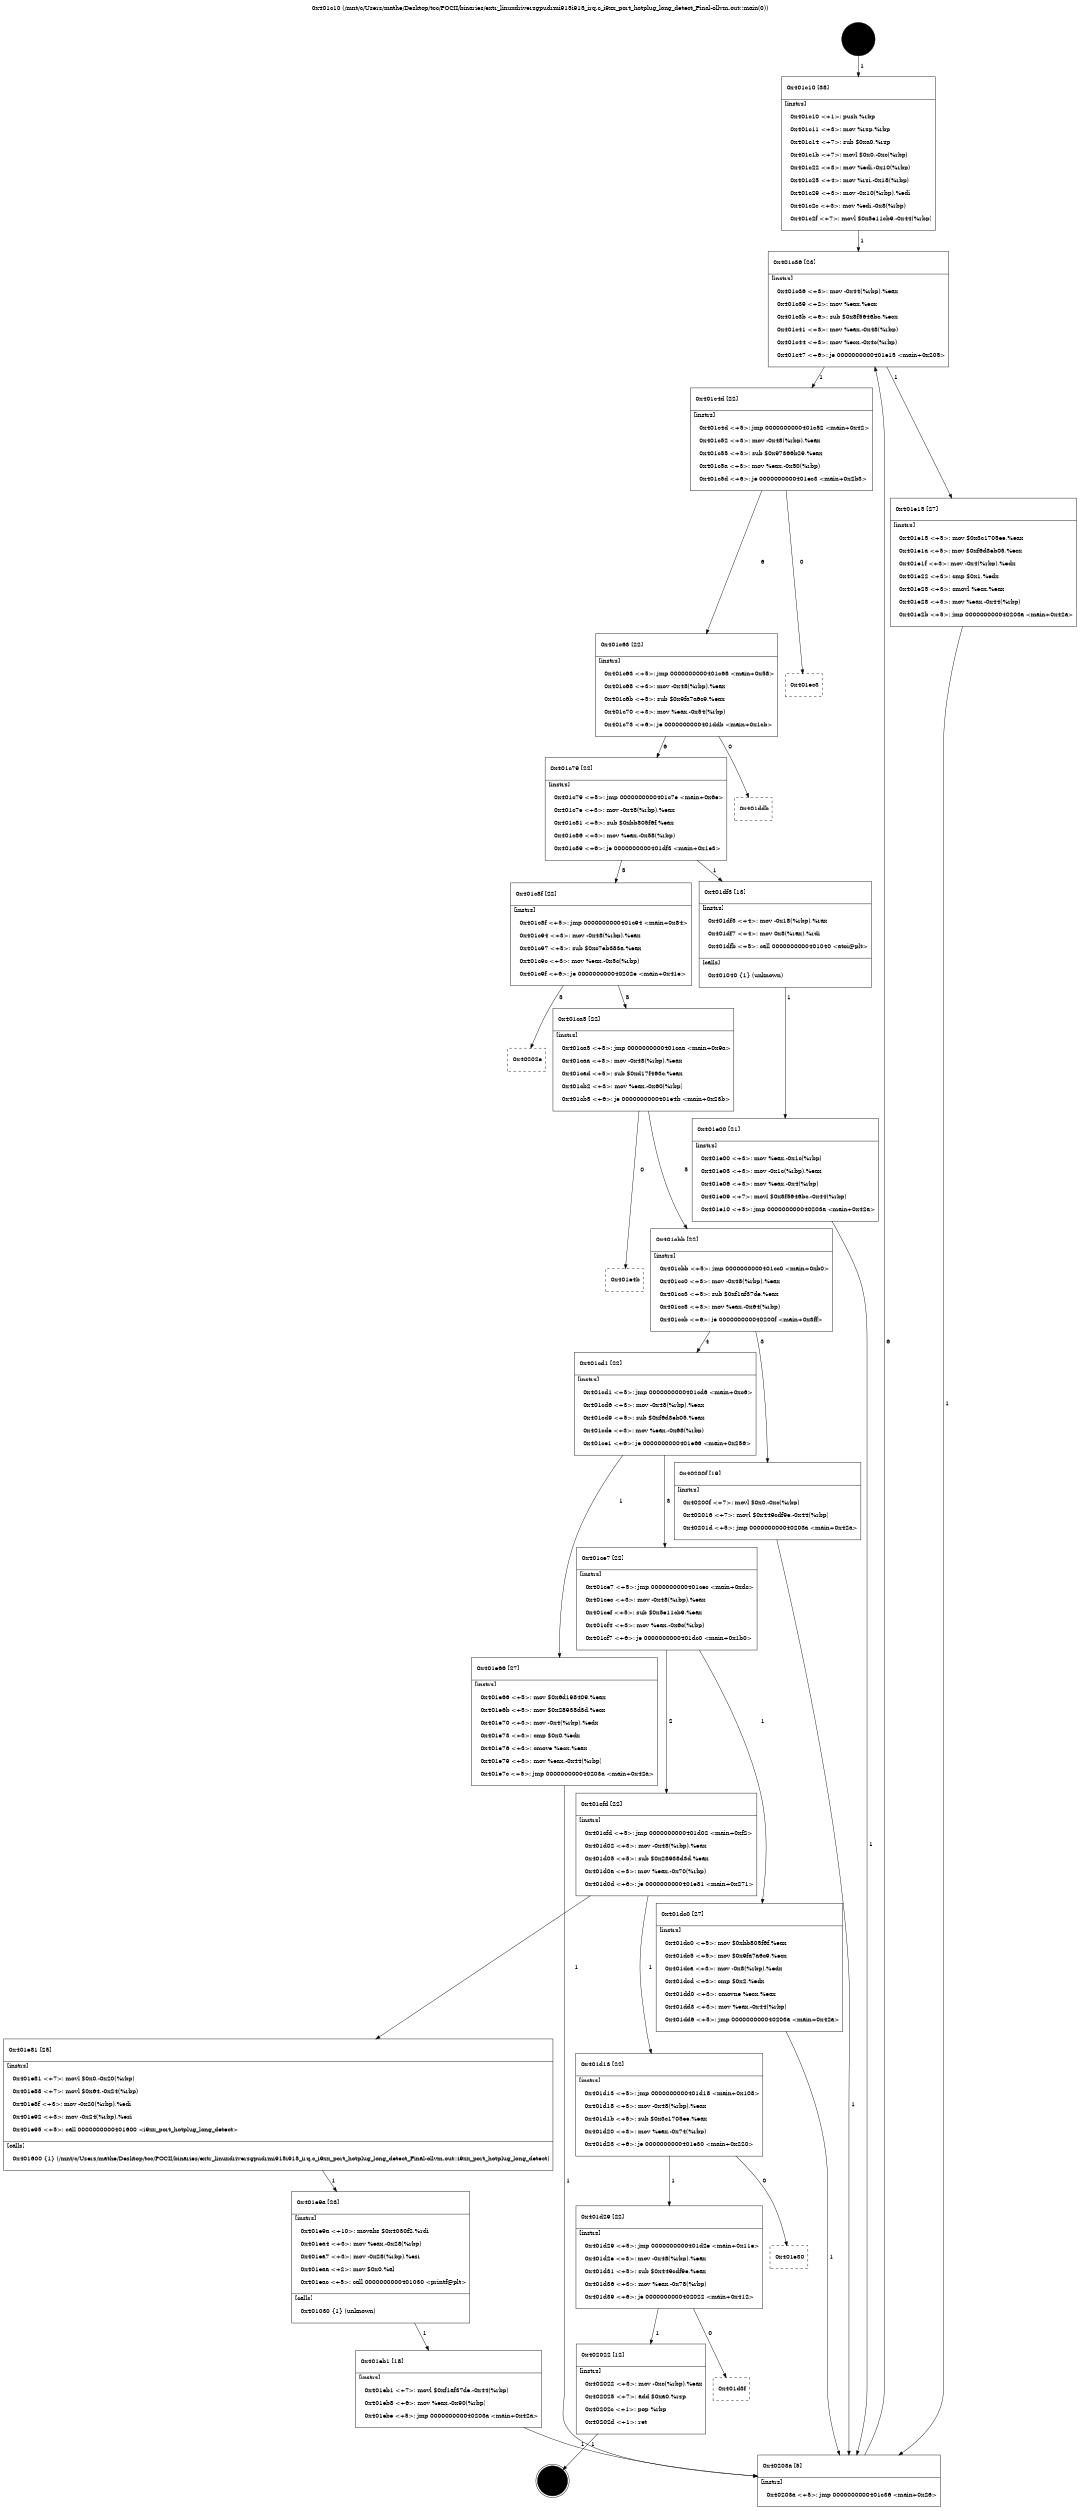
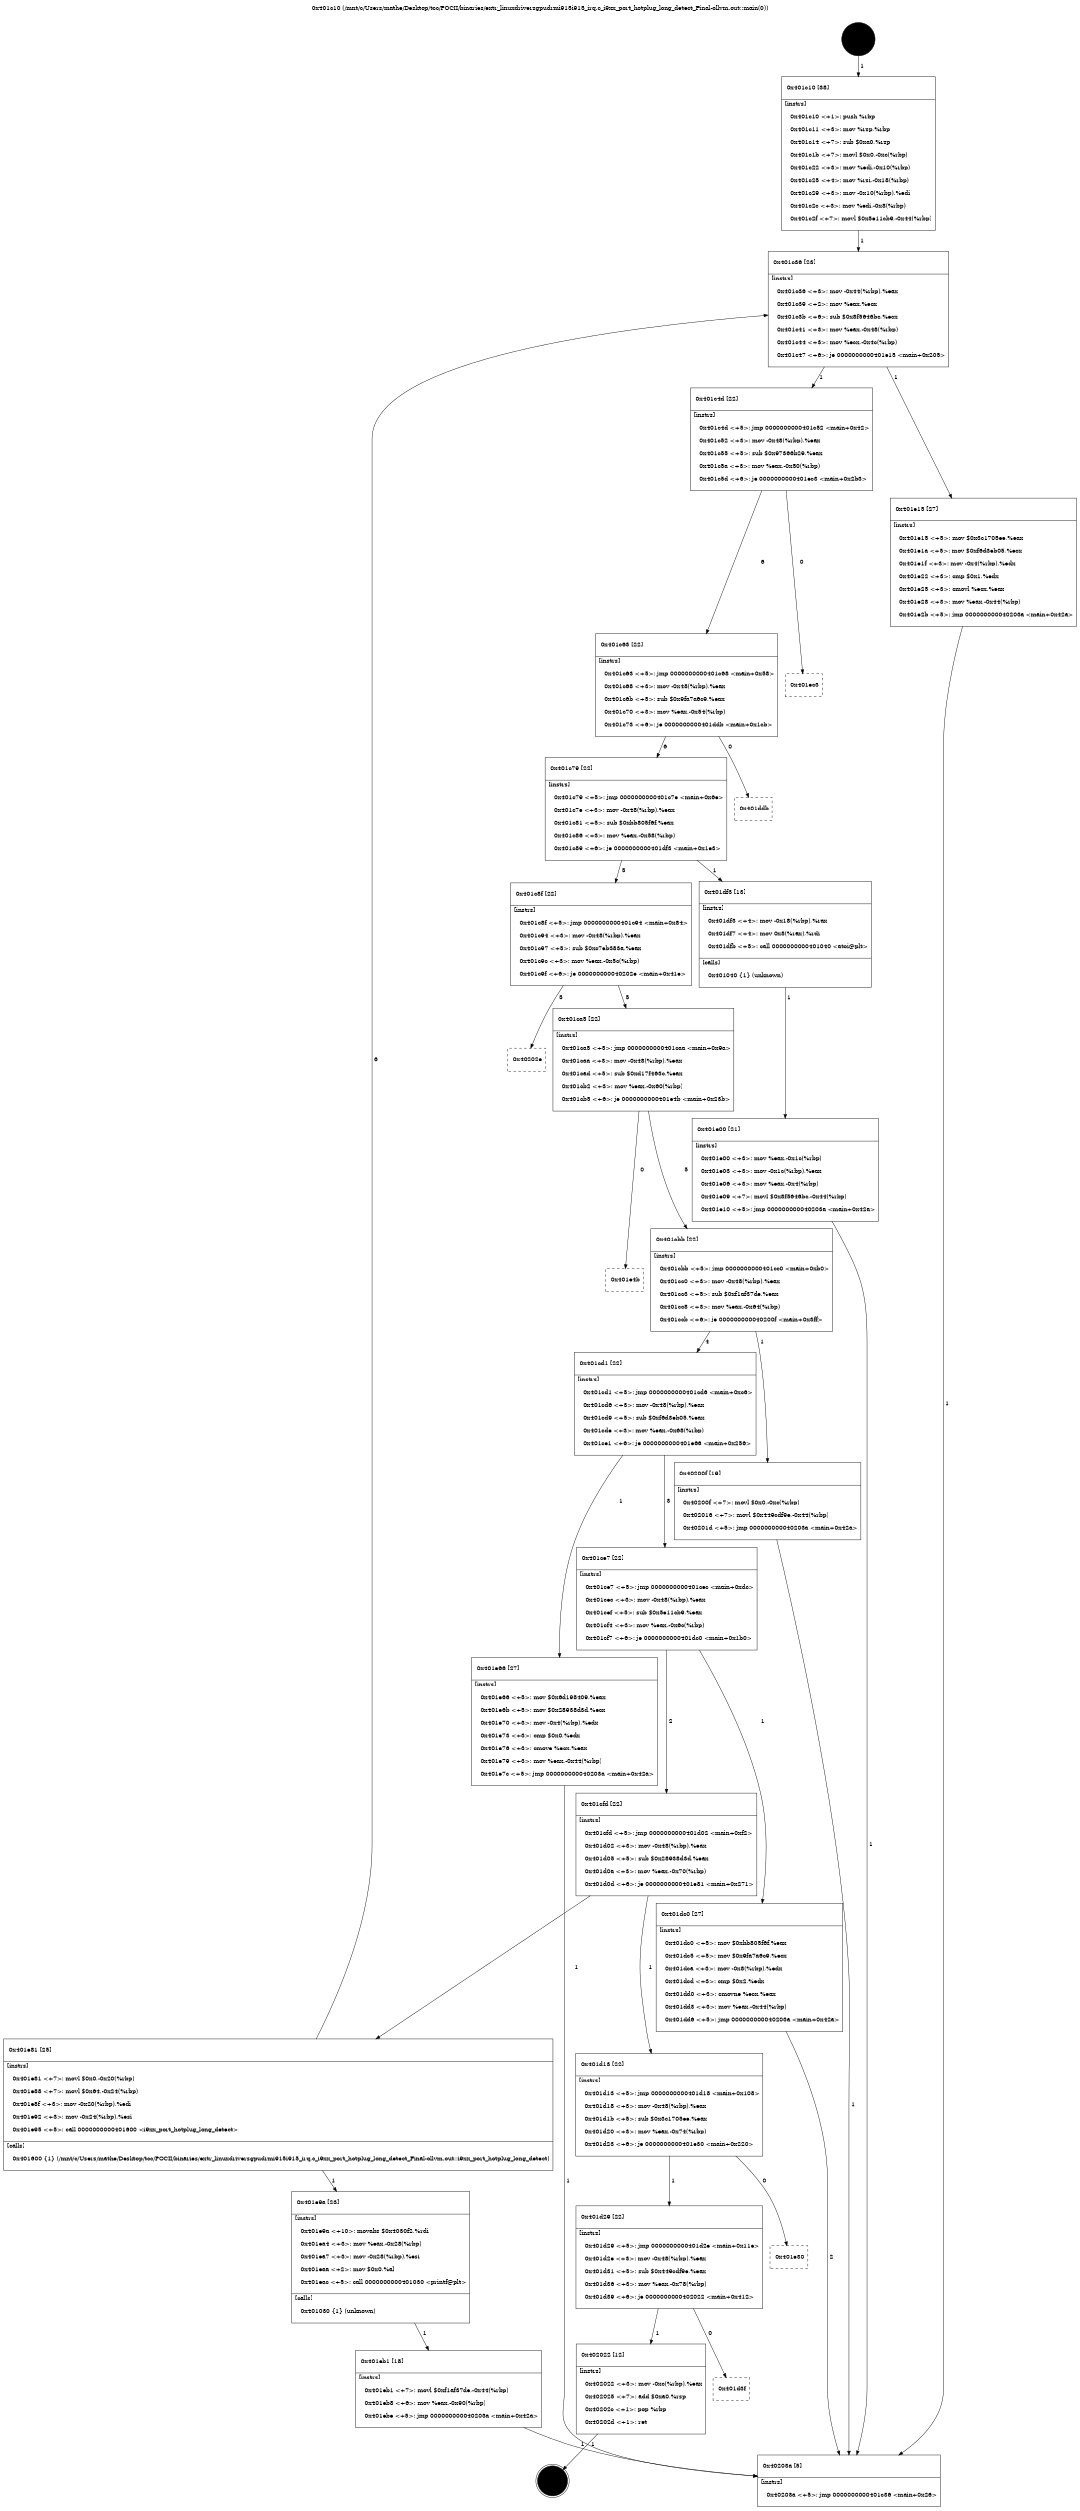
edge "0x401cbb [22]" -> "0x40200f [19]": label " 3" -> " 1"
edge "0x40203a [5]" -> "0x401c36 [23]": now "0x401e81 [25]" -> "0x401c36 [23]"
edge "0x401dc0 [27]" -> "0x40203a [5]": label " 1" -> " 2"
